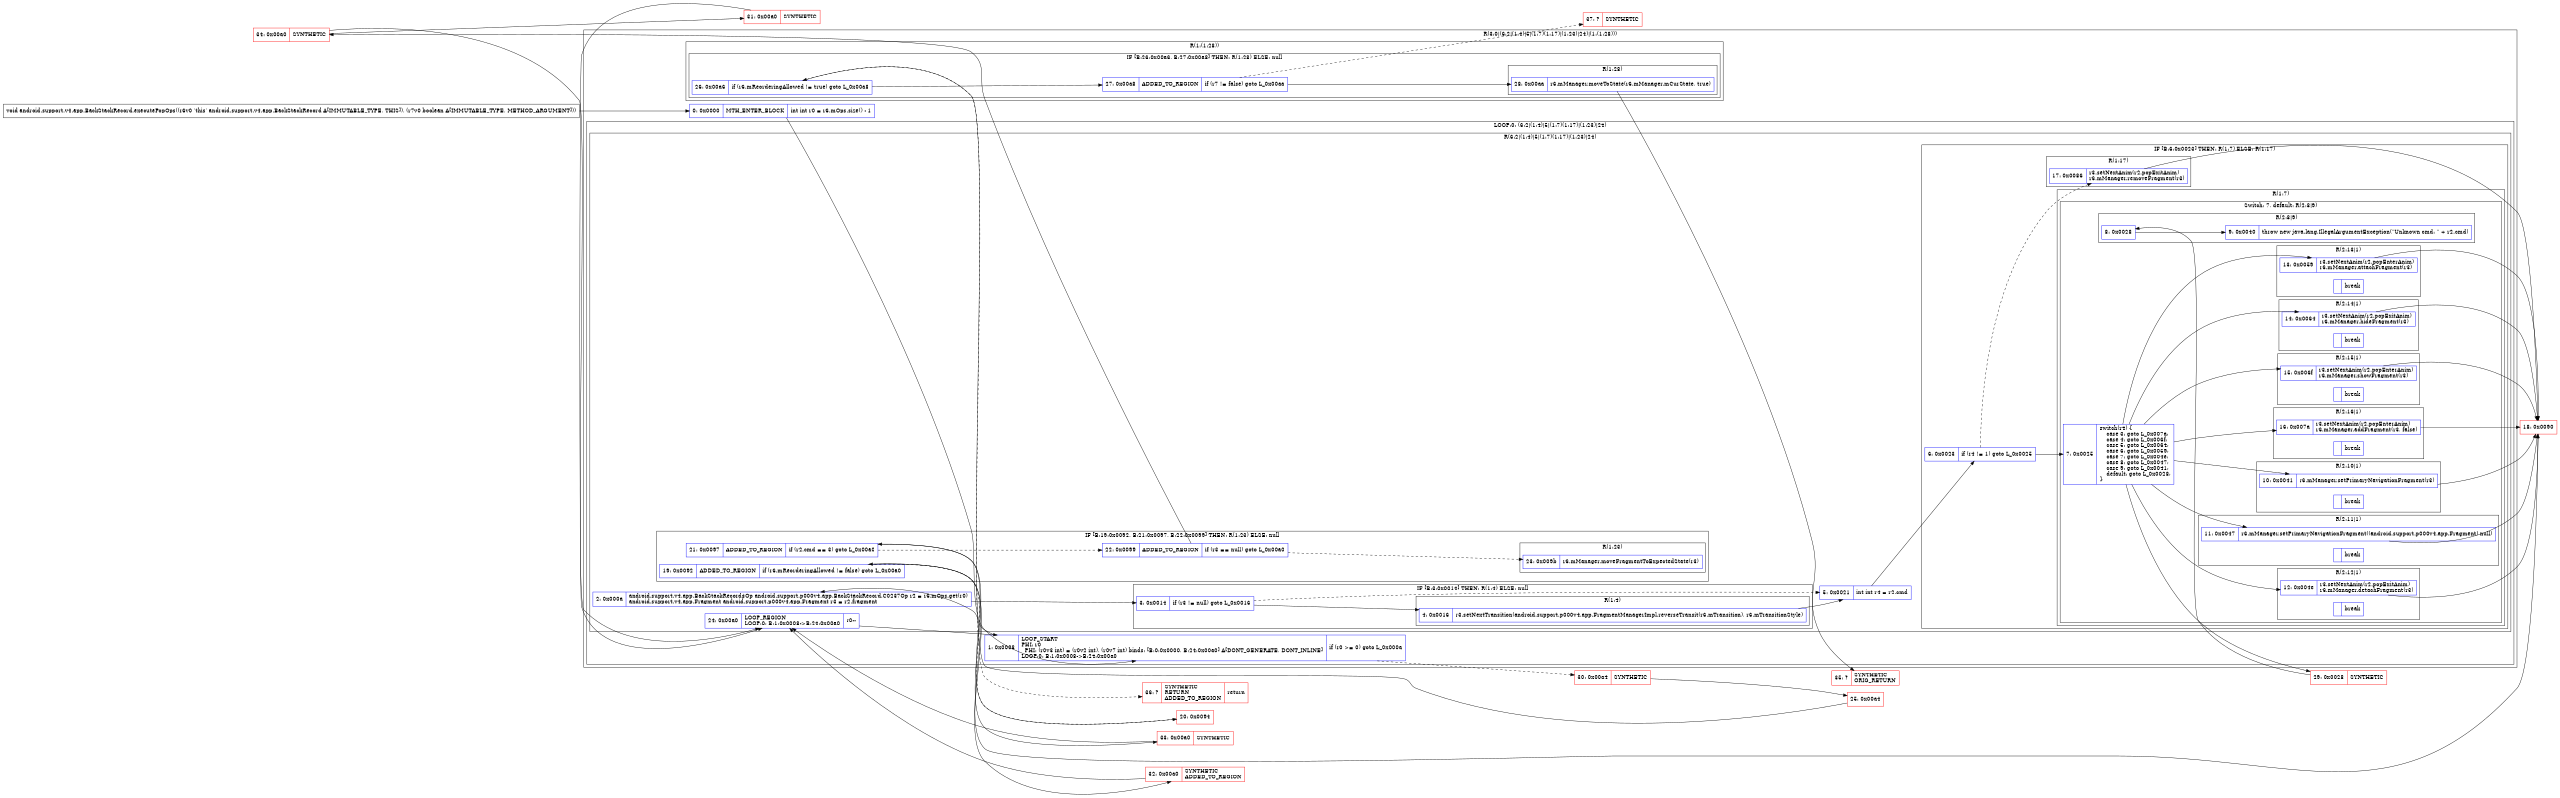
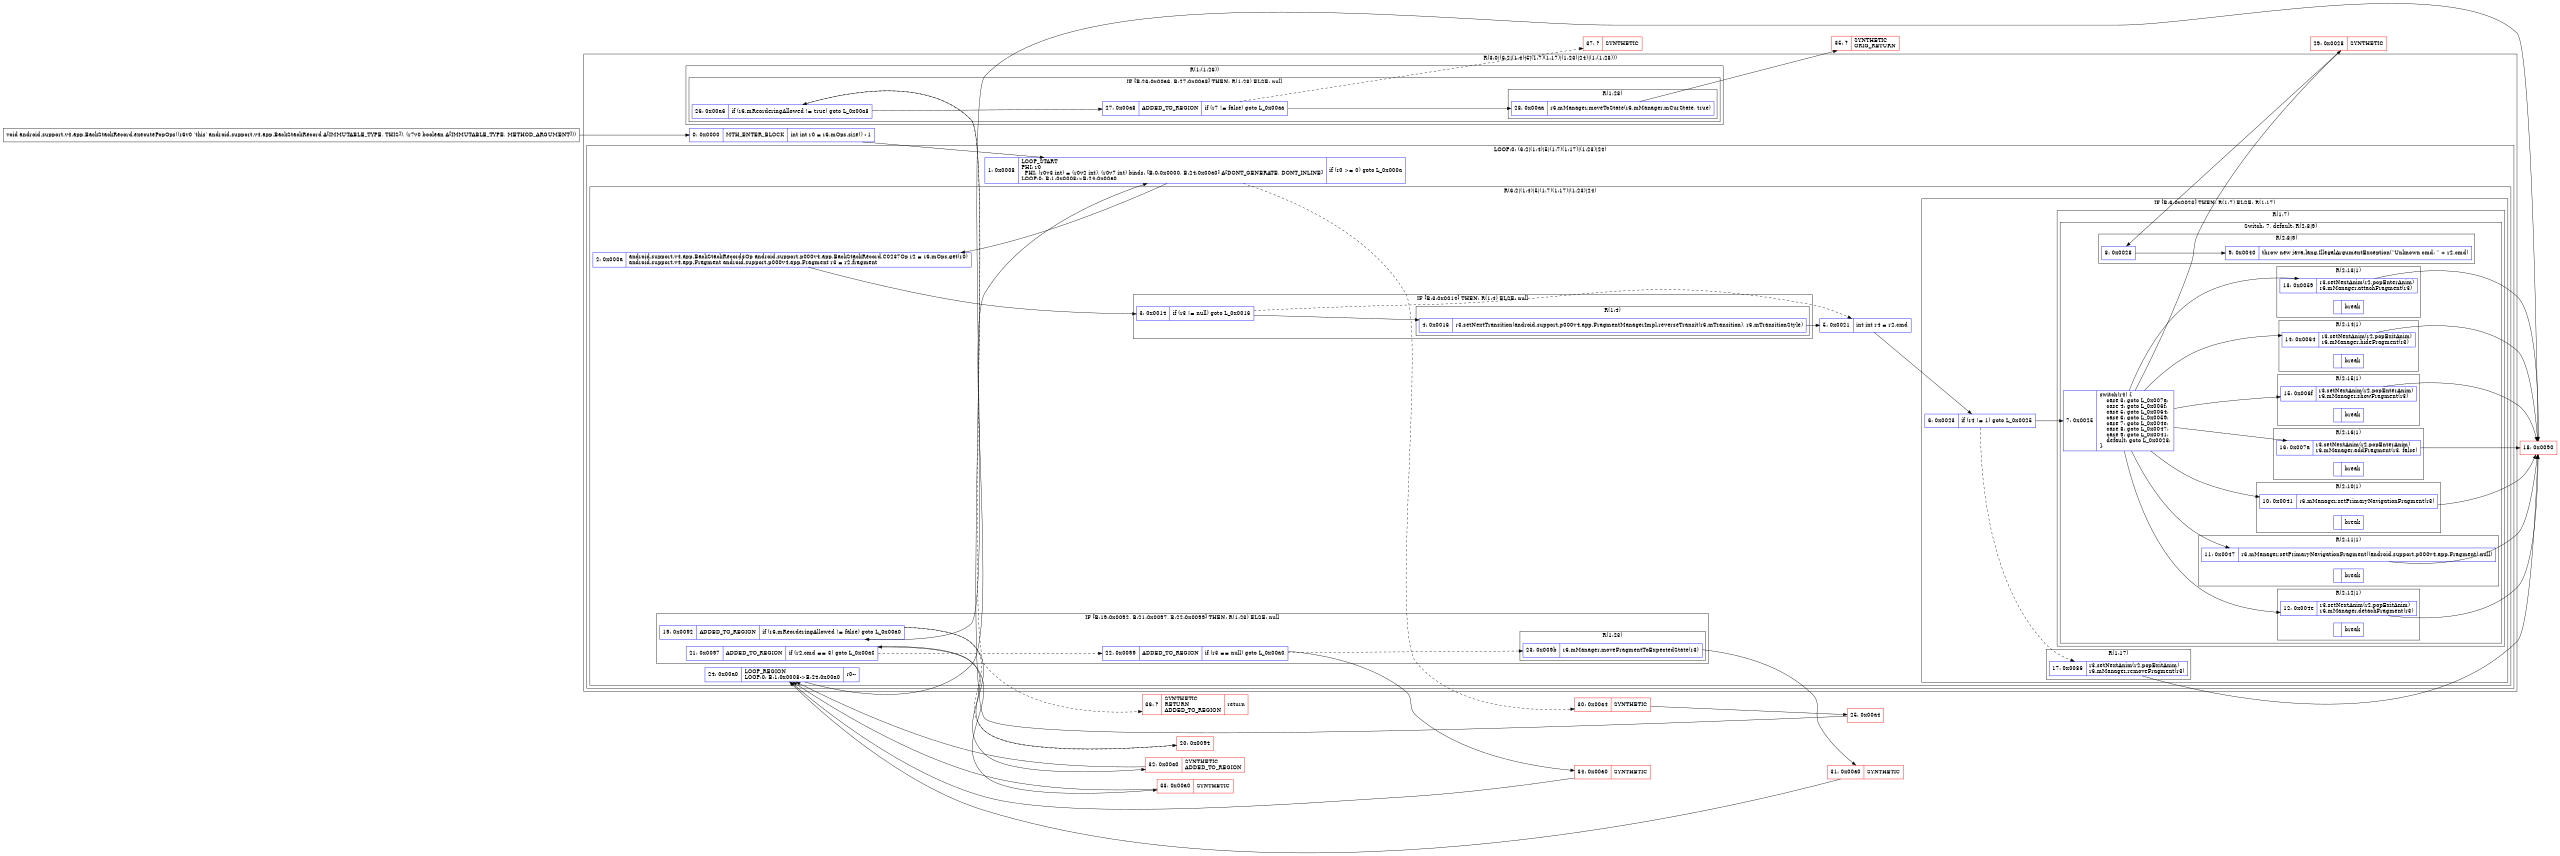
edge "34: 0x00a0" -> "31: 0x00a0": now "23: 0x009b" -> "31: 0x00a0"
cluster "R(1:(1:28))": label "R(1:(1:28))" -> "R(1:(1:26))"
